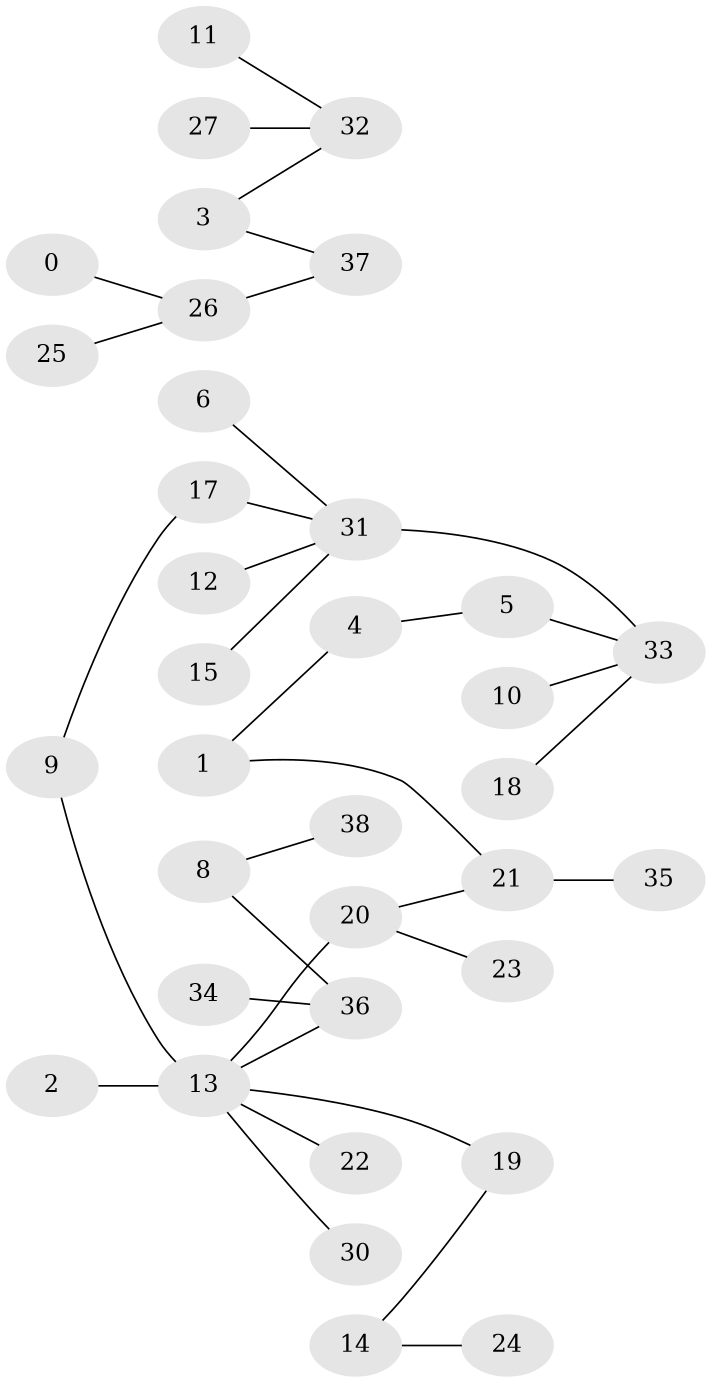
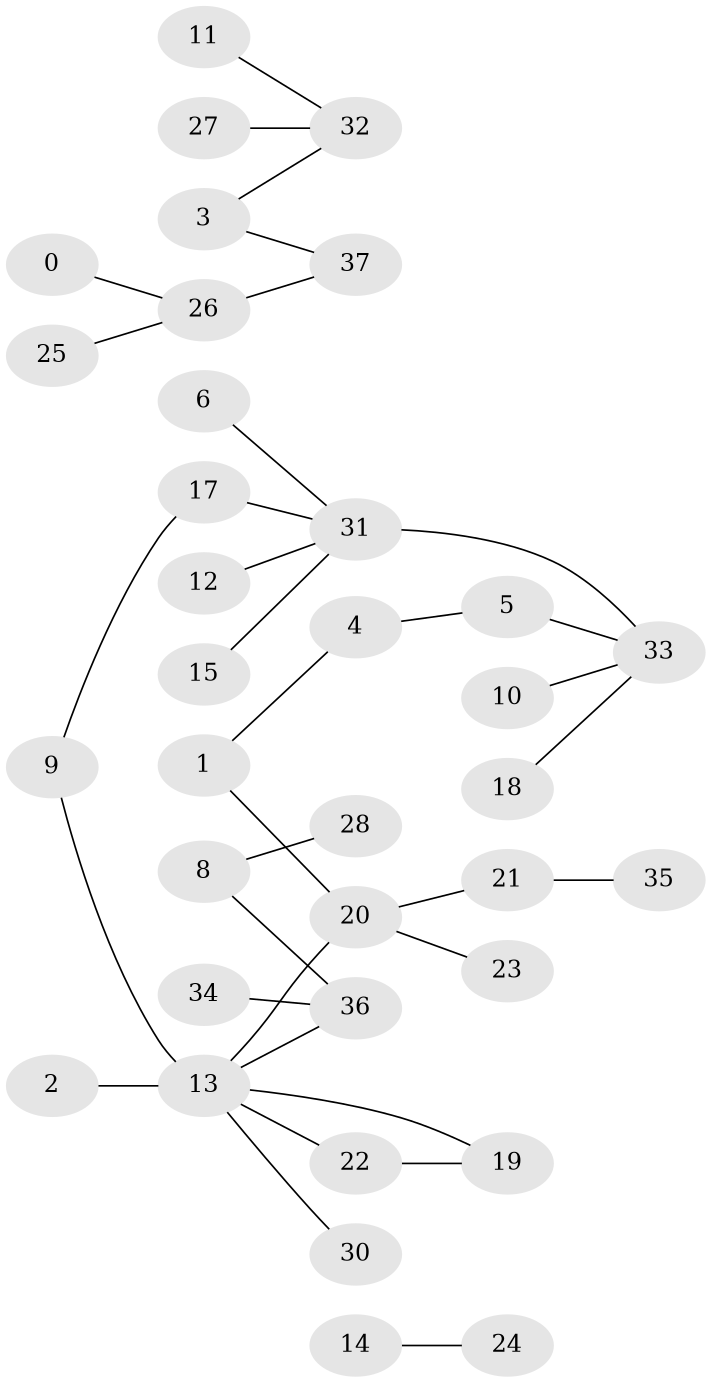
edge "1" -- "21": now "1" -- "20"
node "38": label "38" -> "28"
edge "19" -- "14": now "19" -- "22"
